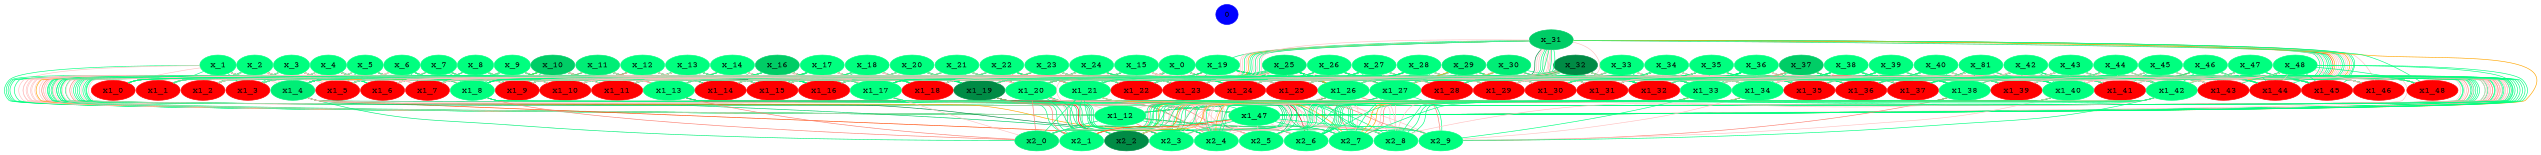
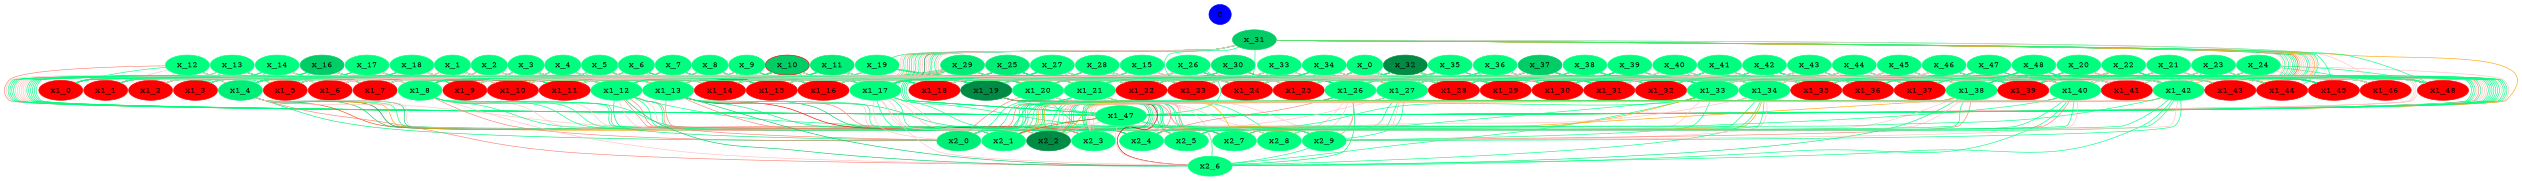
node "x_10": color springgreen3 -> red
node "x_81": label "x_81" -> "x_41"
edge "x1_26" -- "x1_12": now "x_32" -- "x1_12"
edge "x1_27" -- "x2_6": now "x2_9" -- "x2_6"
